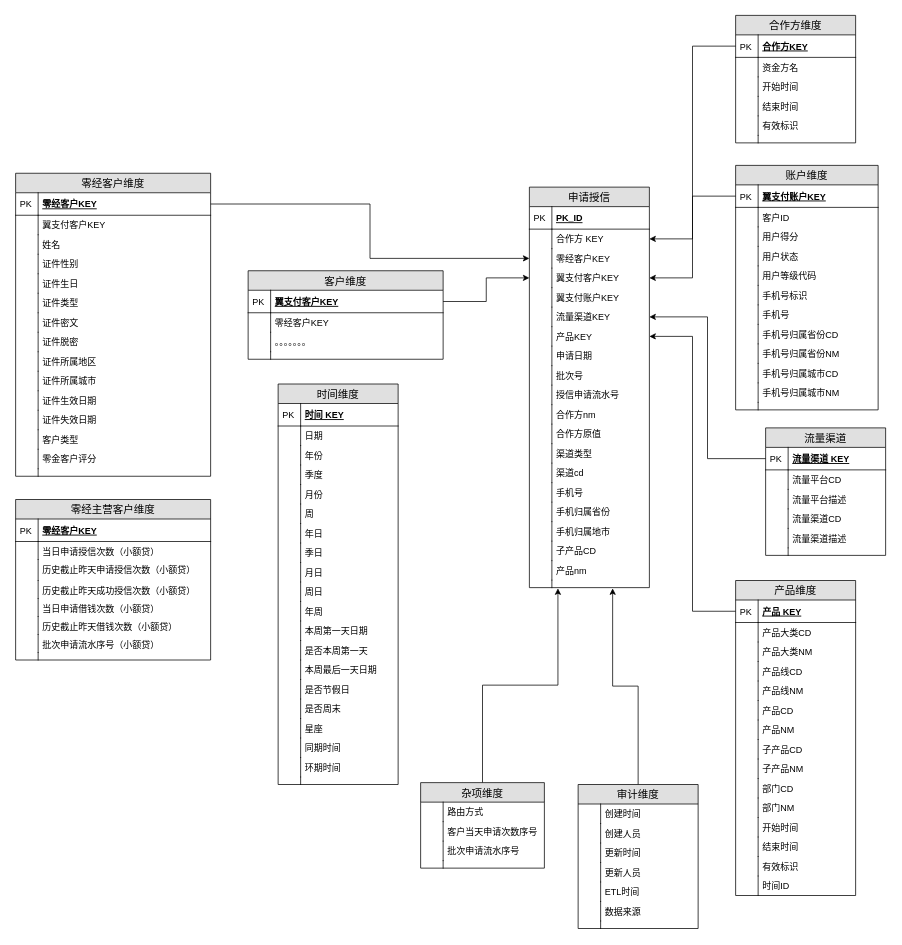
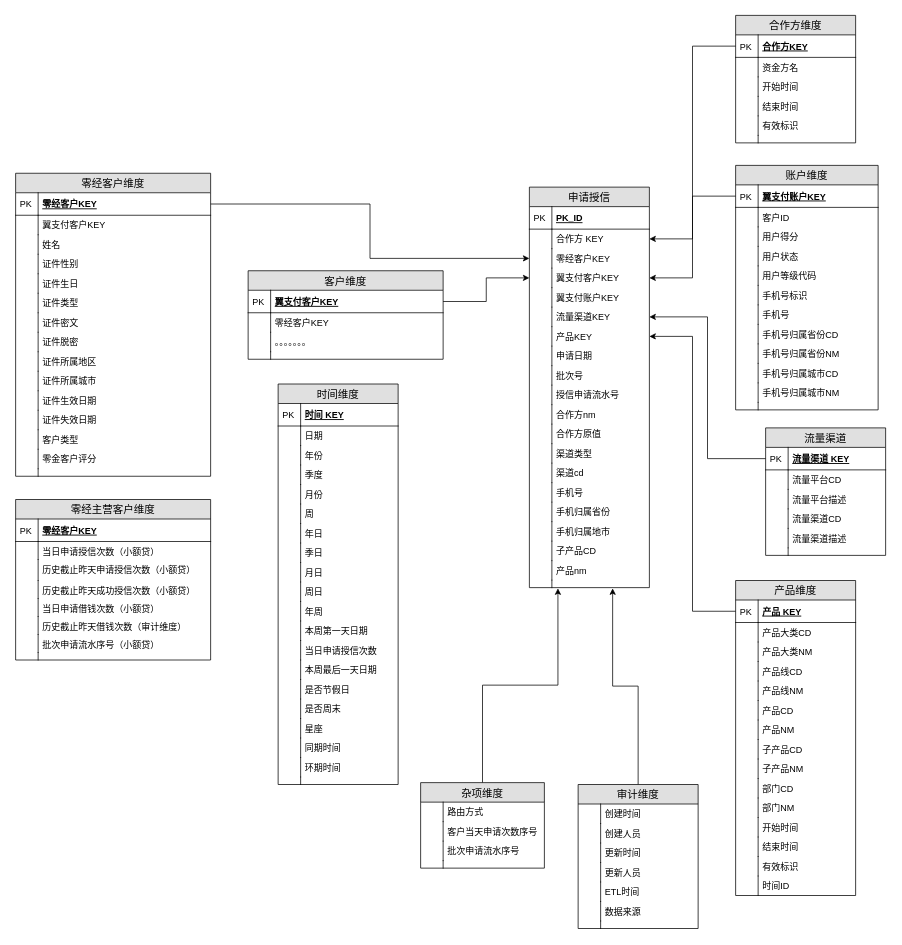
node "历史截止昨天借钱次数（小额贷）": label "历史截止昨天借钱次数（小额贷）" -> "历史截止昨天借钱次数（审计维度）"
node "是否本周第一天": label "是否本周第一天" -> "当日申请授信次数"
